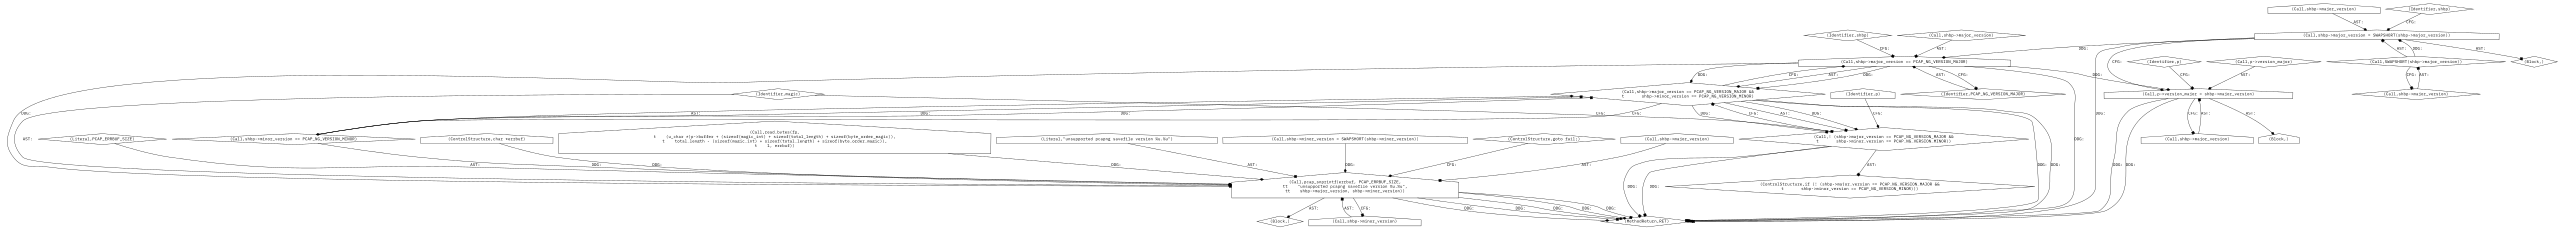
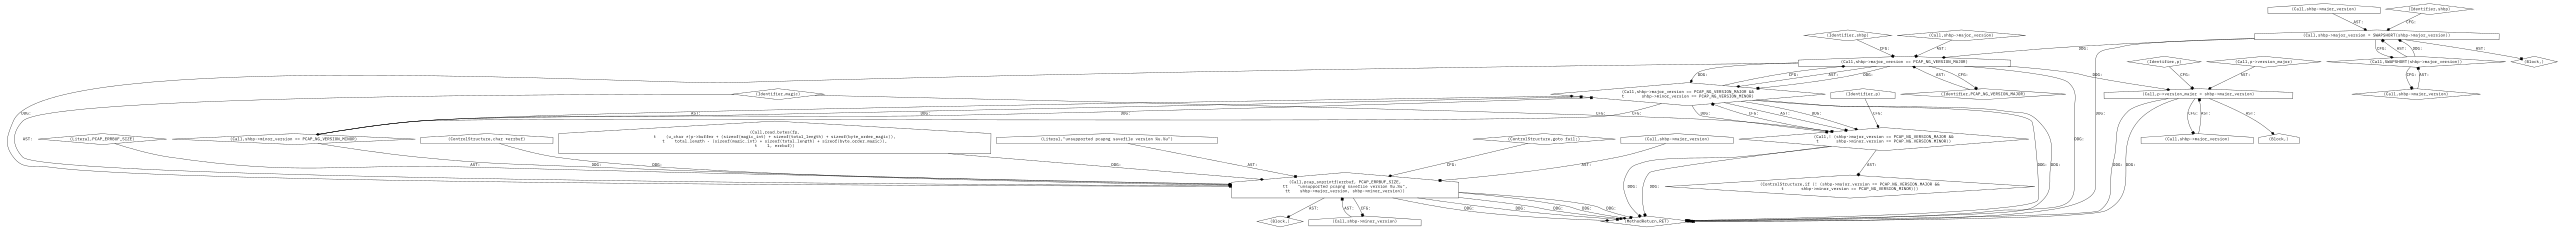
edge "(Call,shbp->major_version = SWAPSHORT(shbp->major_version))" -> "(Call,p->version_major = shbp->major_version)": now "(Call,shbp->major_version = SWAPSHORT(shbp->major_version))" -> "(Call,SWAPSHORT(shbp->major_version))"
node "(Call,shbp->minor_version = SWAPSHORT(shbp->minor_version))": removed
